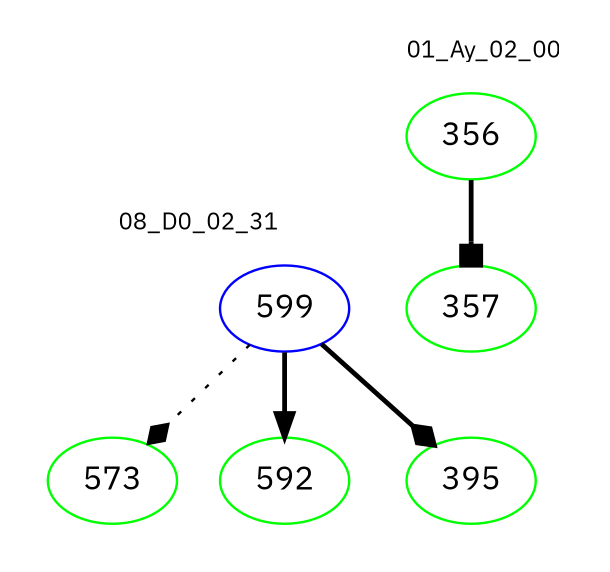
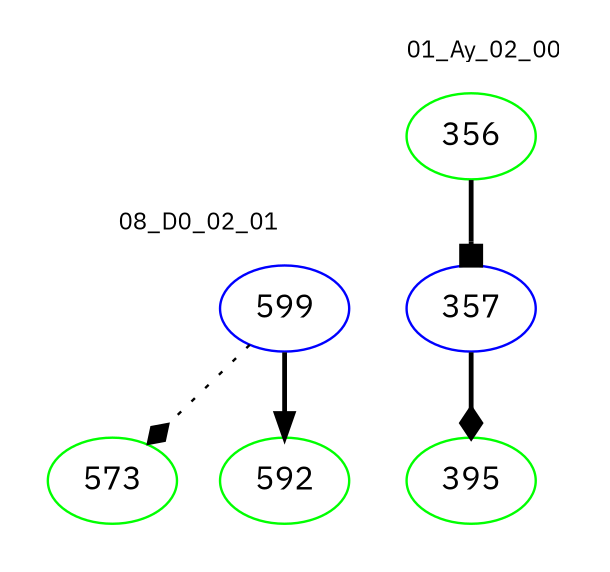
cluster "08_D0_02_31": label "08_D0_02_31" -> "08_D0_02_01"
node "357": color green -> blue
edge "599" -> "395": now "357" -> "395"
